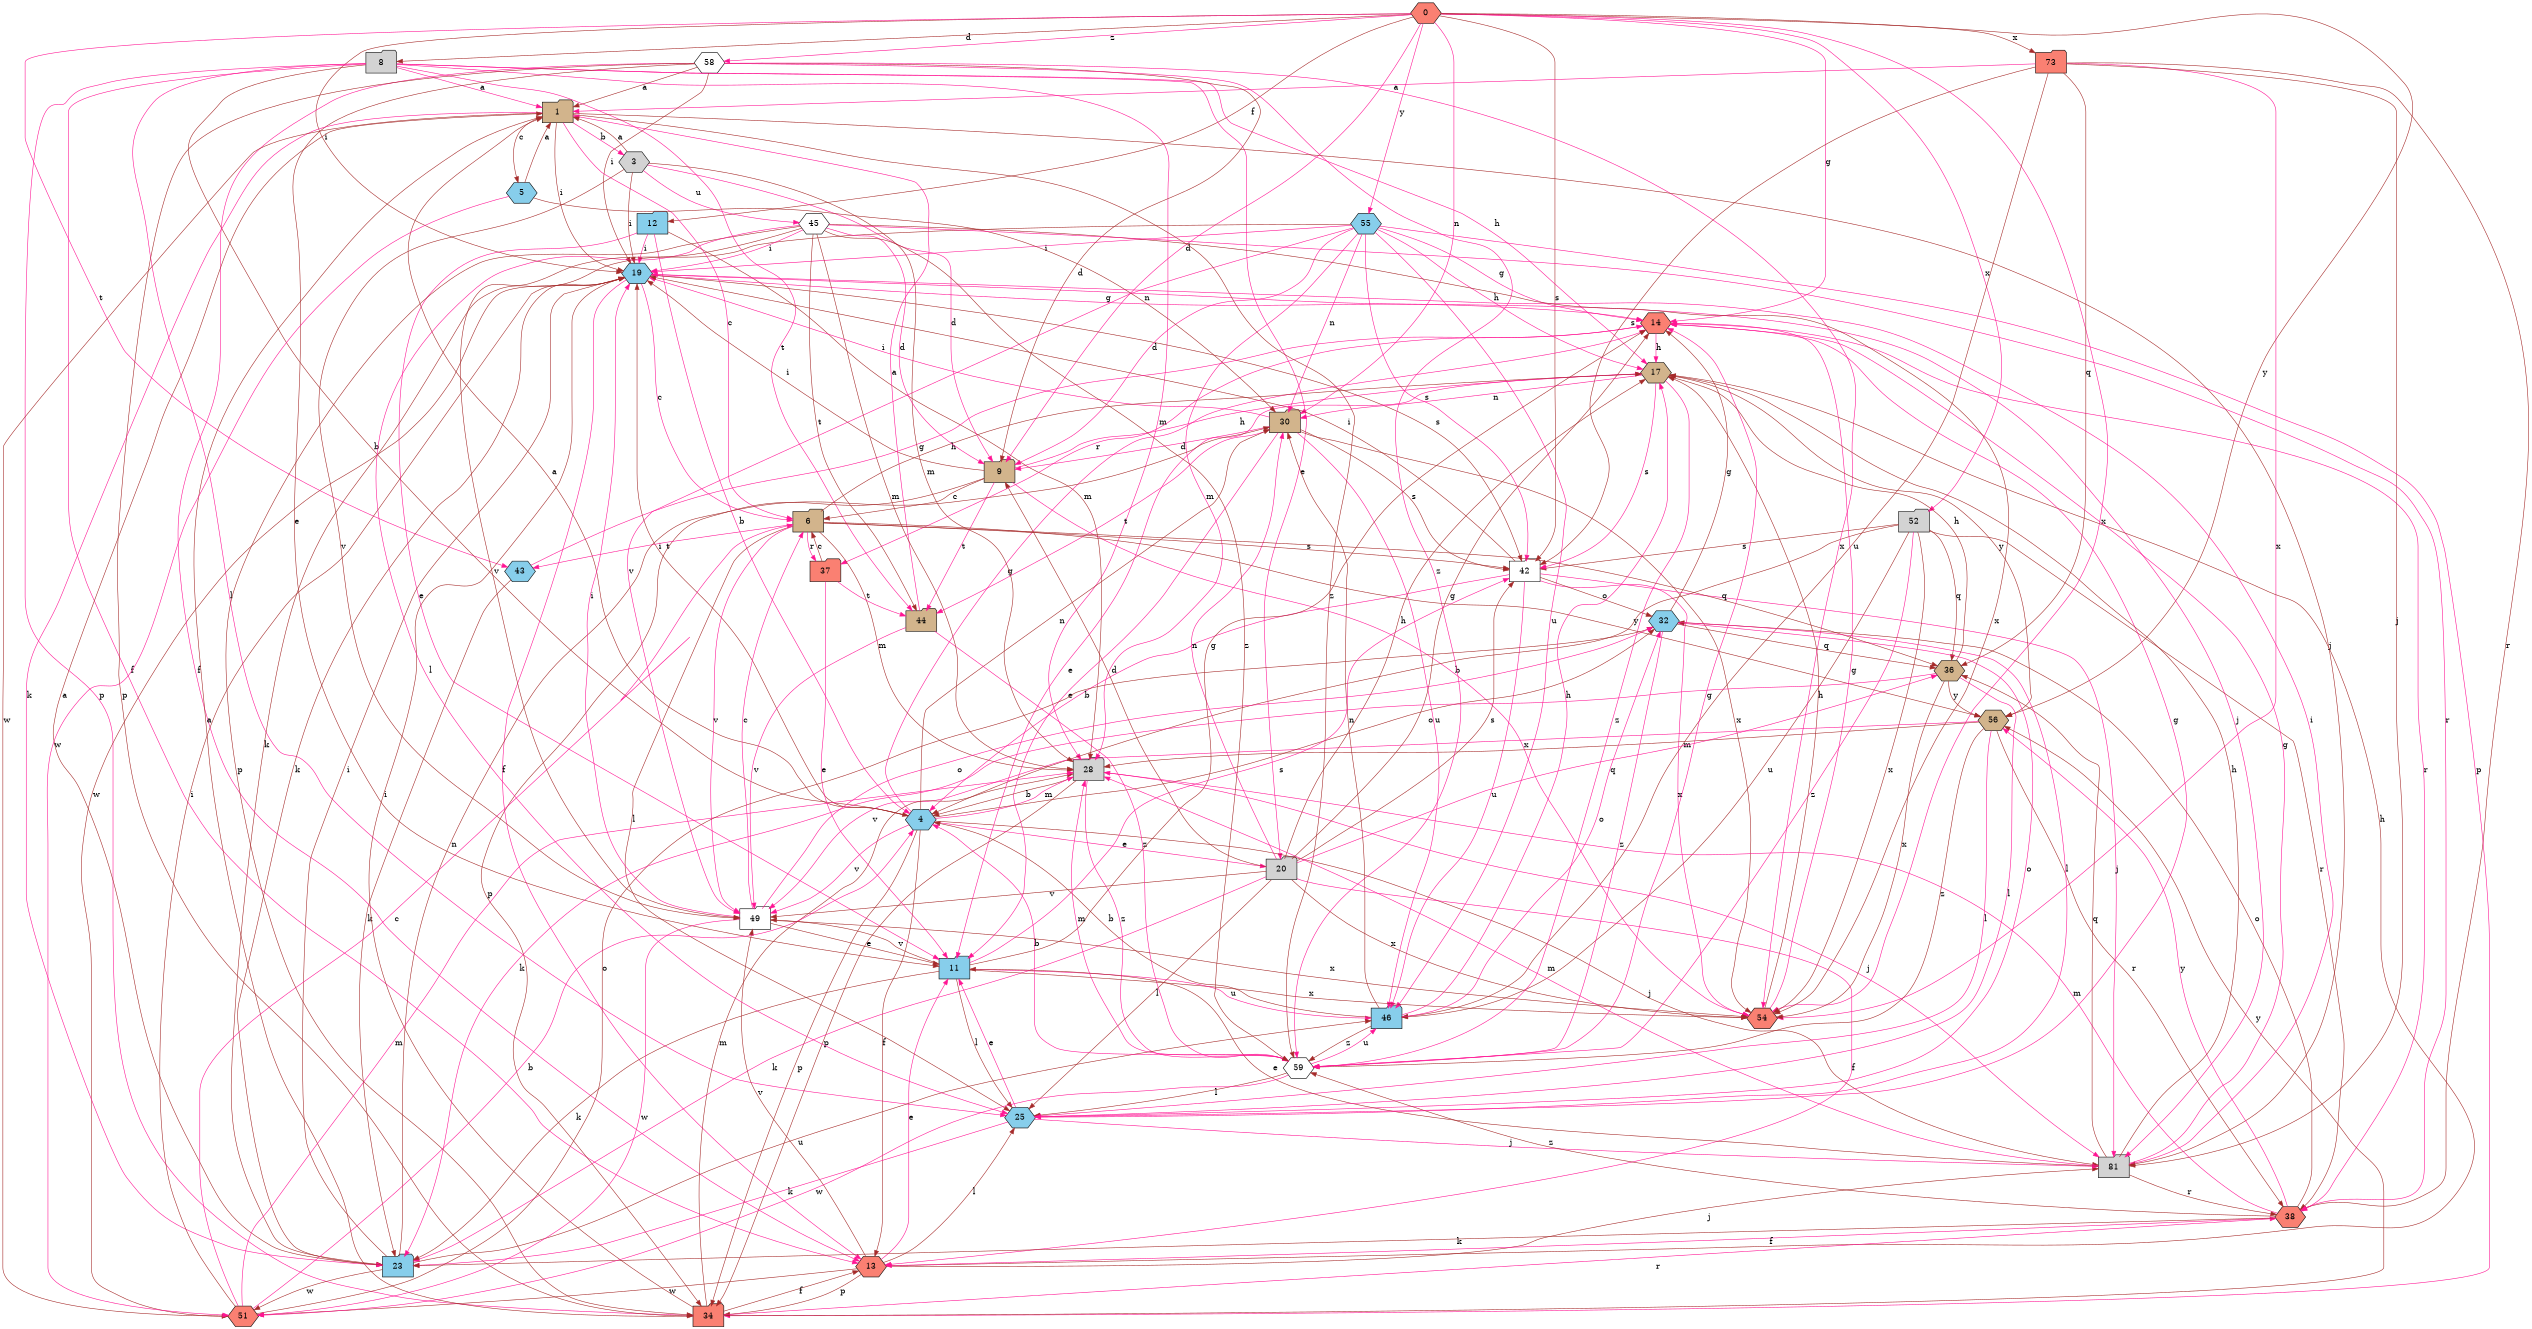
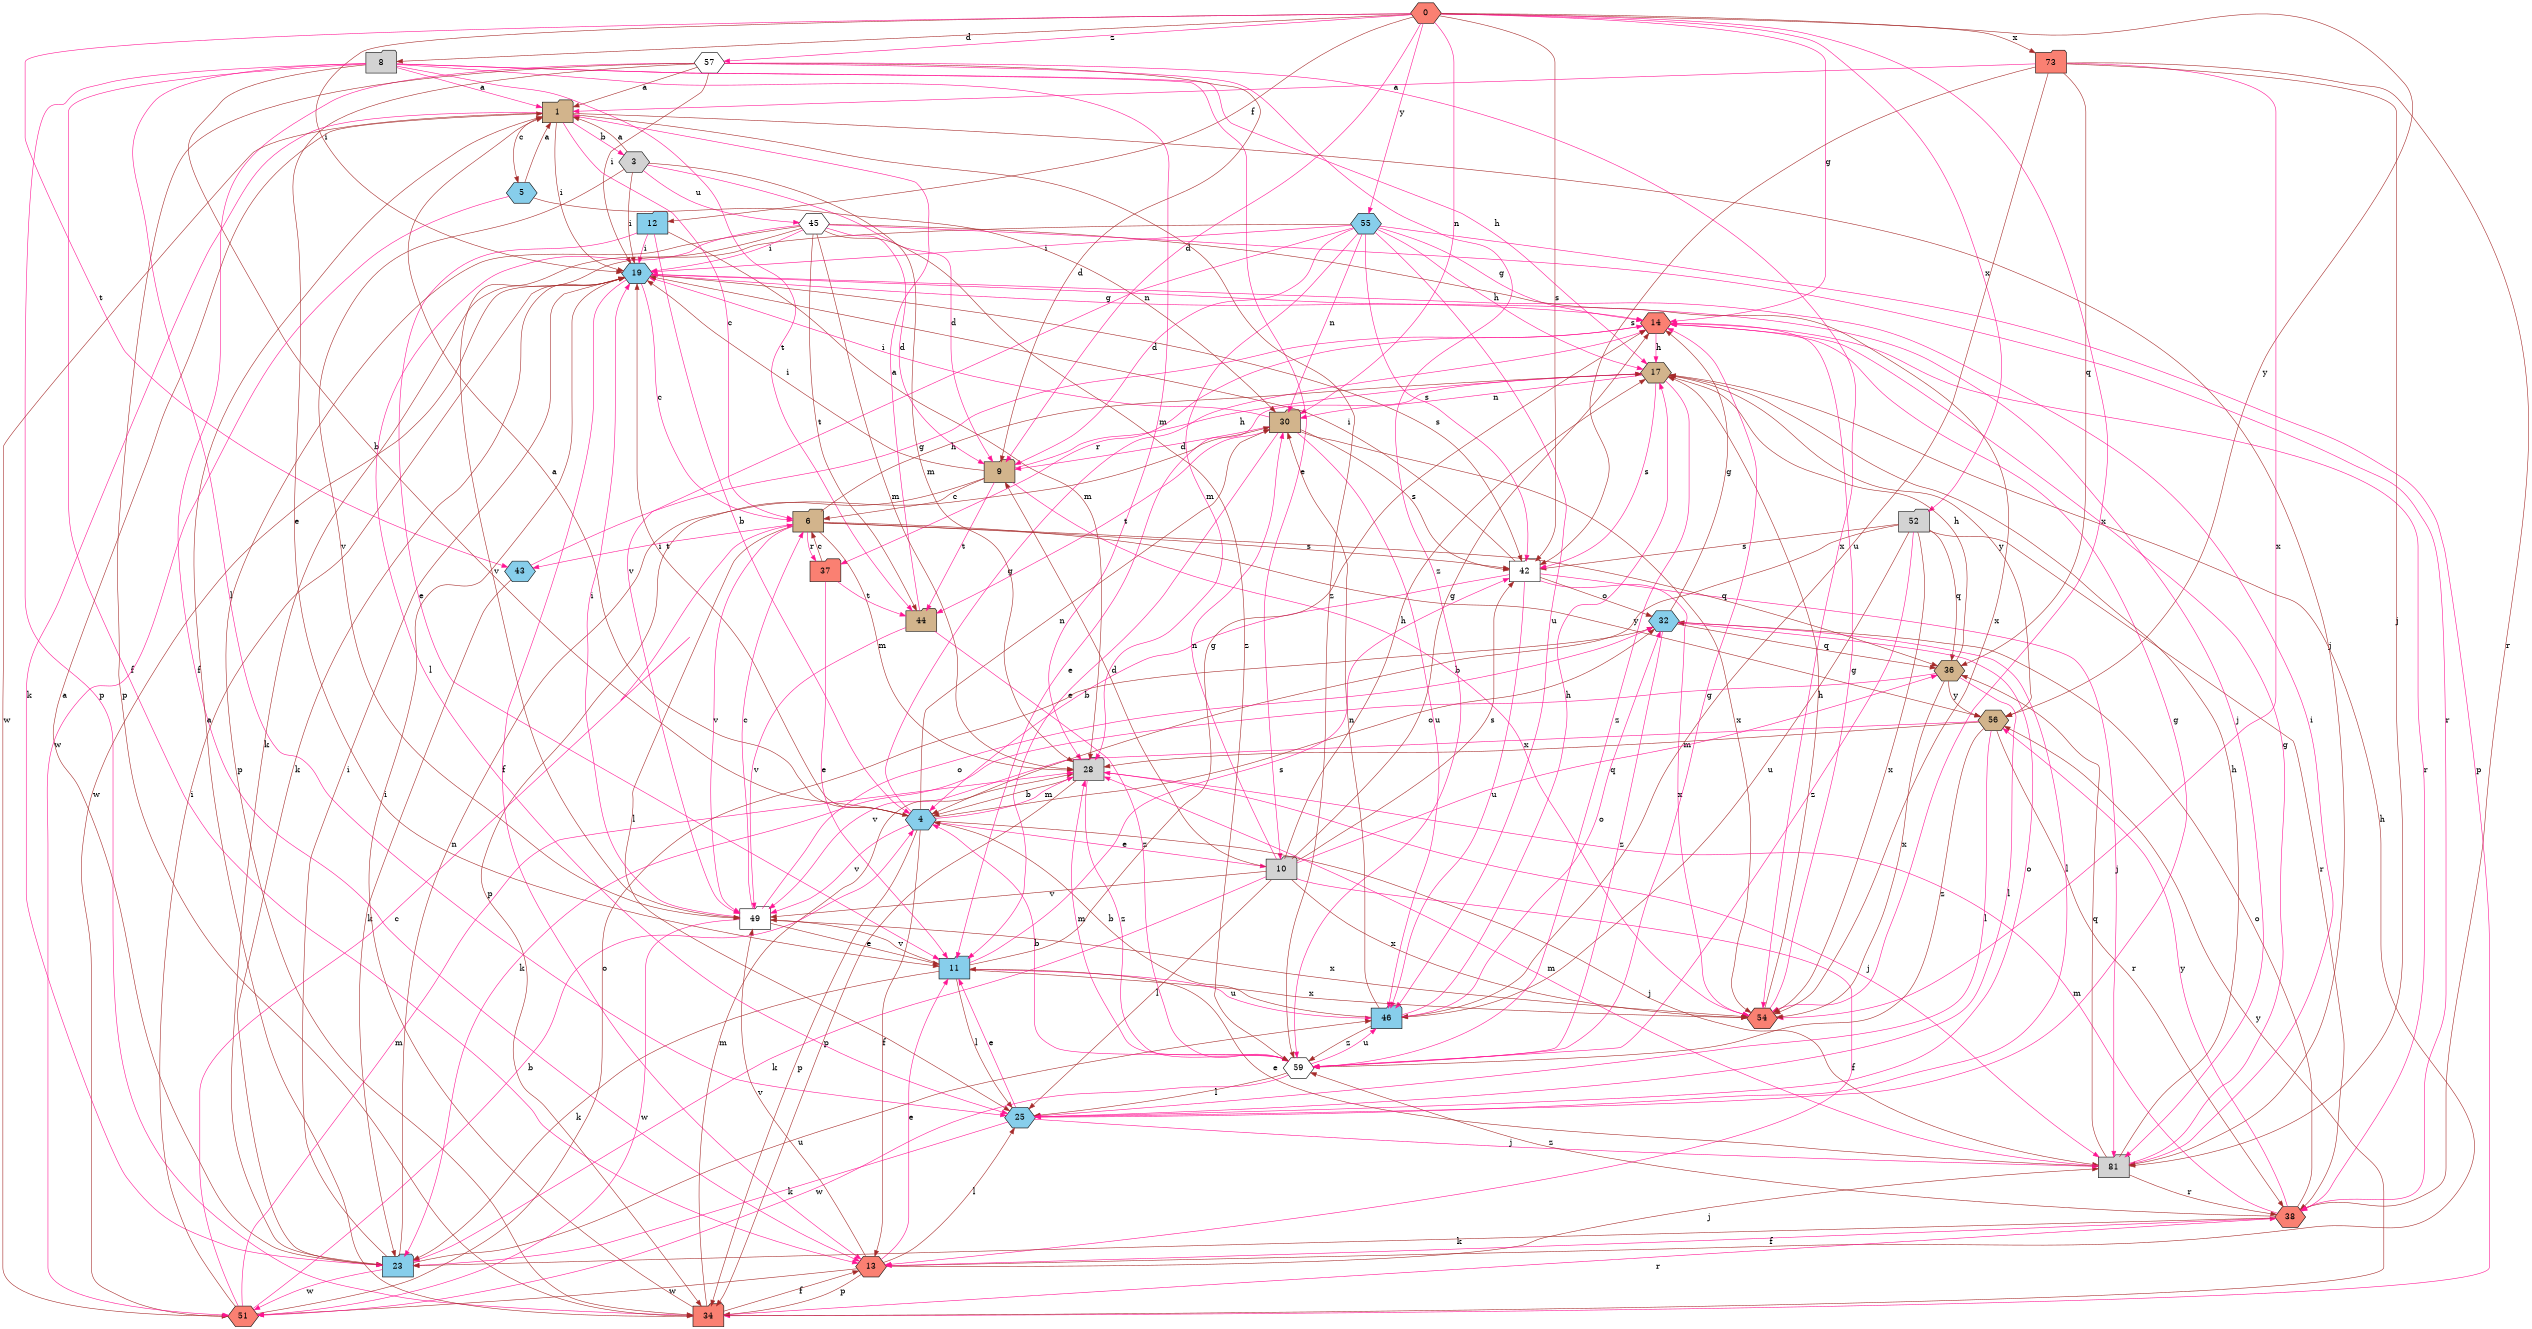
node "58": label "58" -> "57"
node "20": label "20" -> "10"
edge "23" -> "51": color brown -> deeppink
